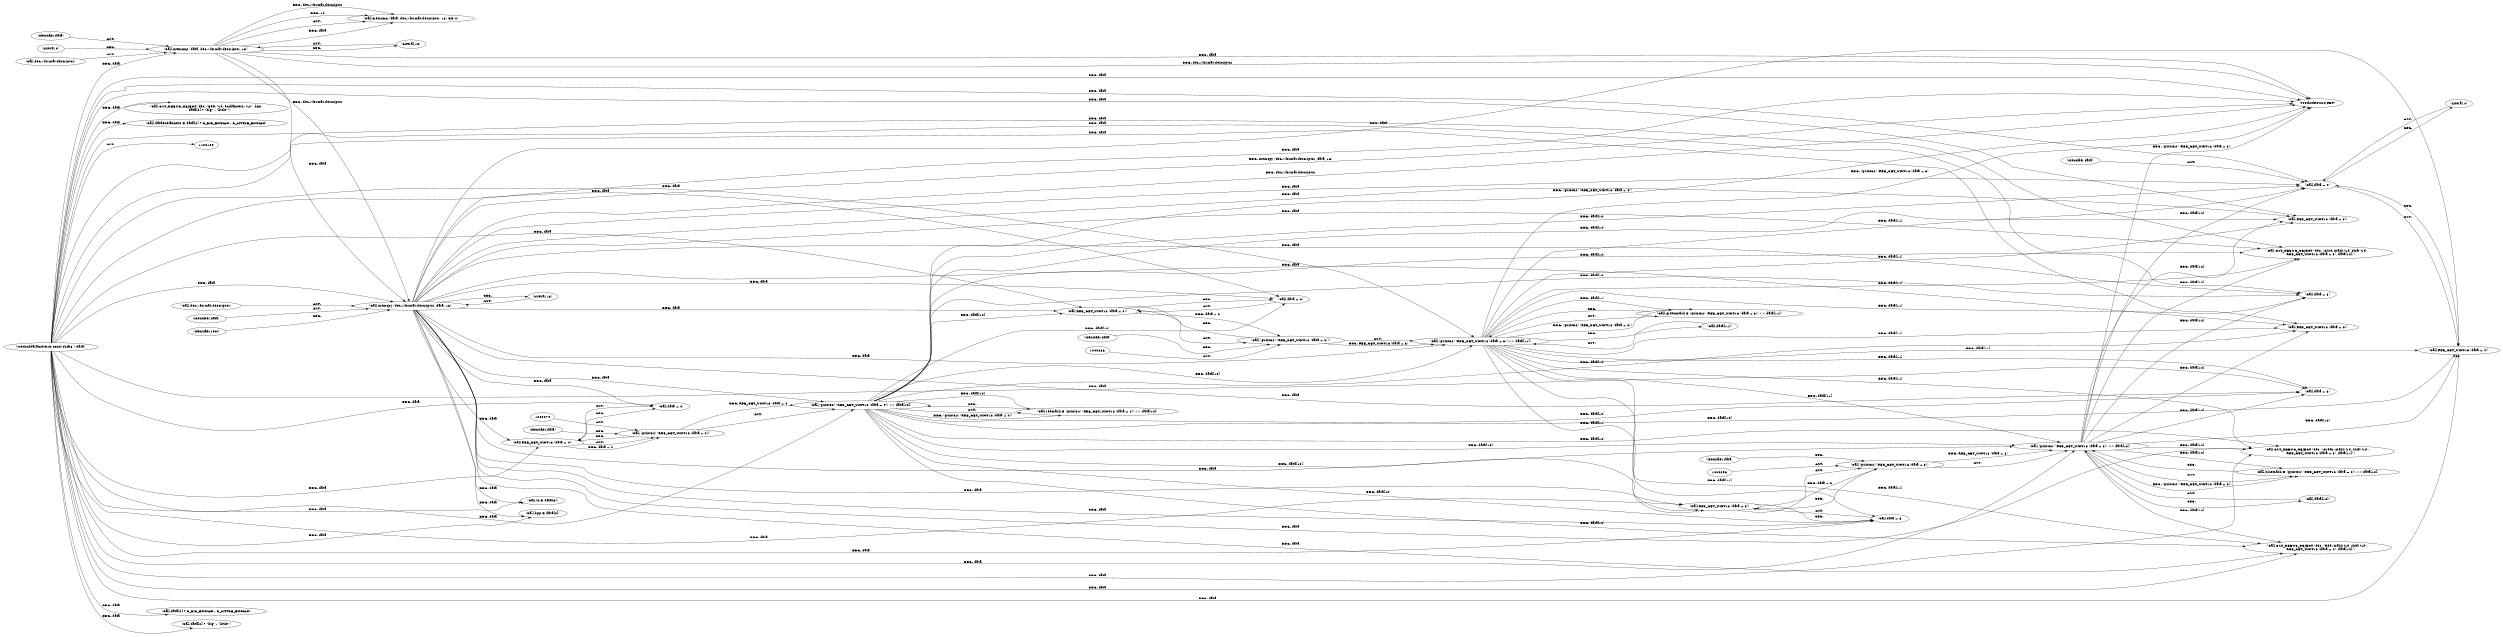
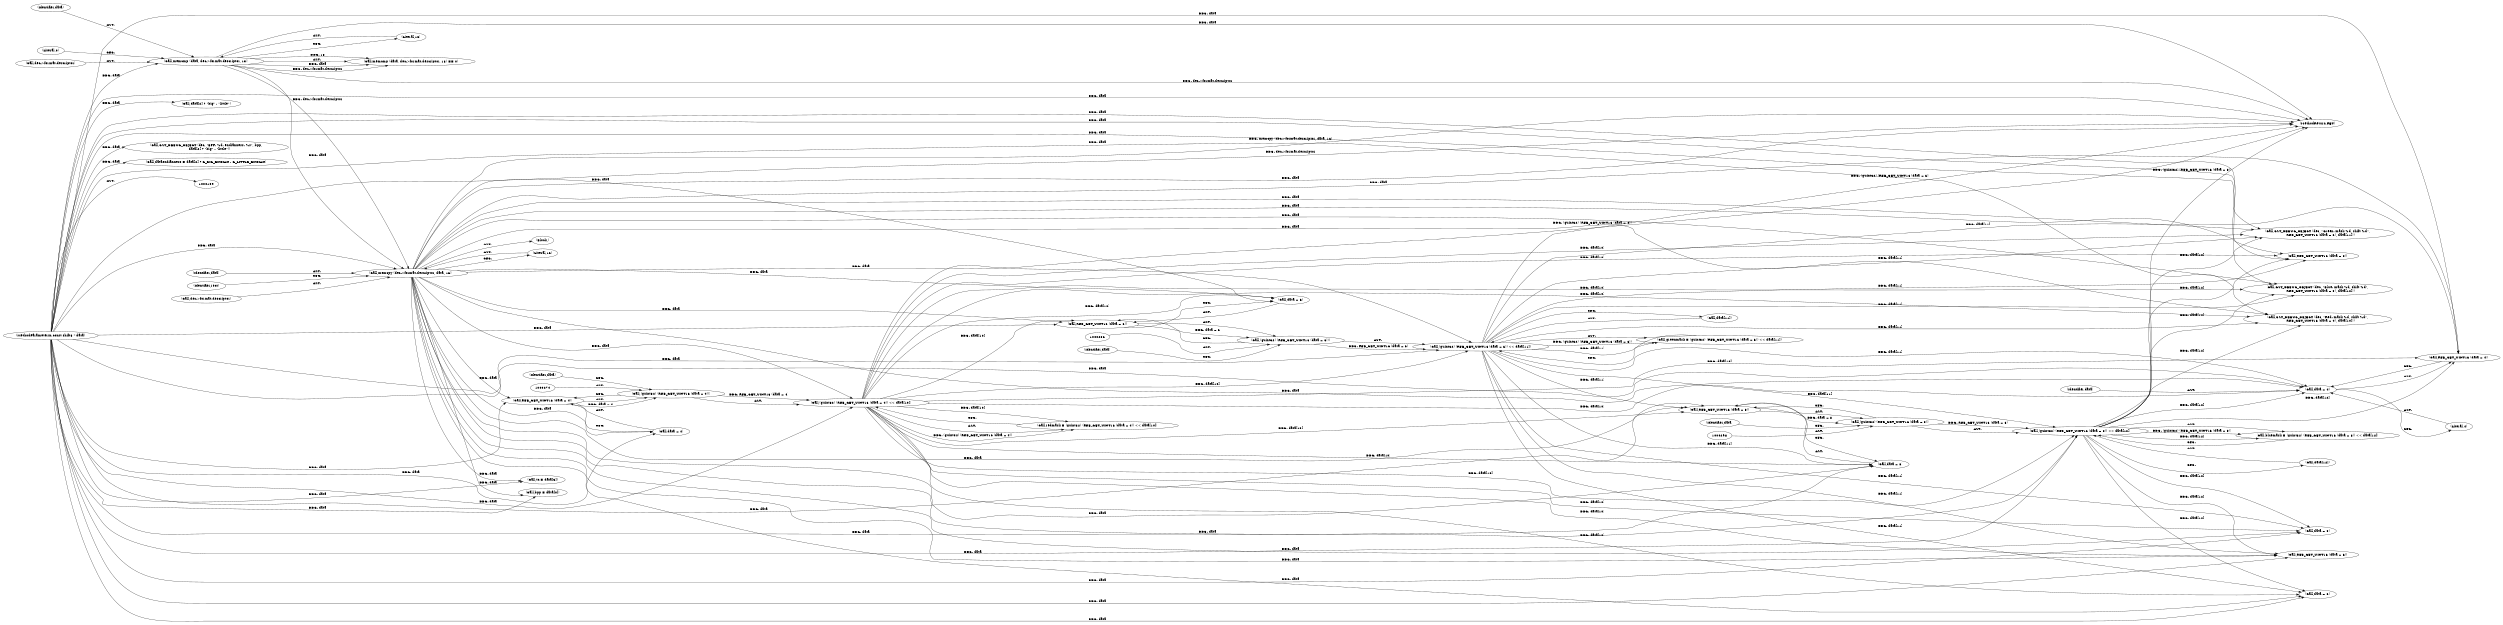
node "1100109": label "1100109" -> "1000109"
node "(Block,)": added
node "(Call,data[2] ? G_BIG_ENDIAN : G_LITTLE_ENDIAN)": removed
